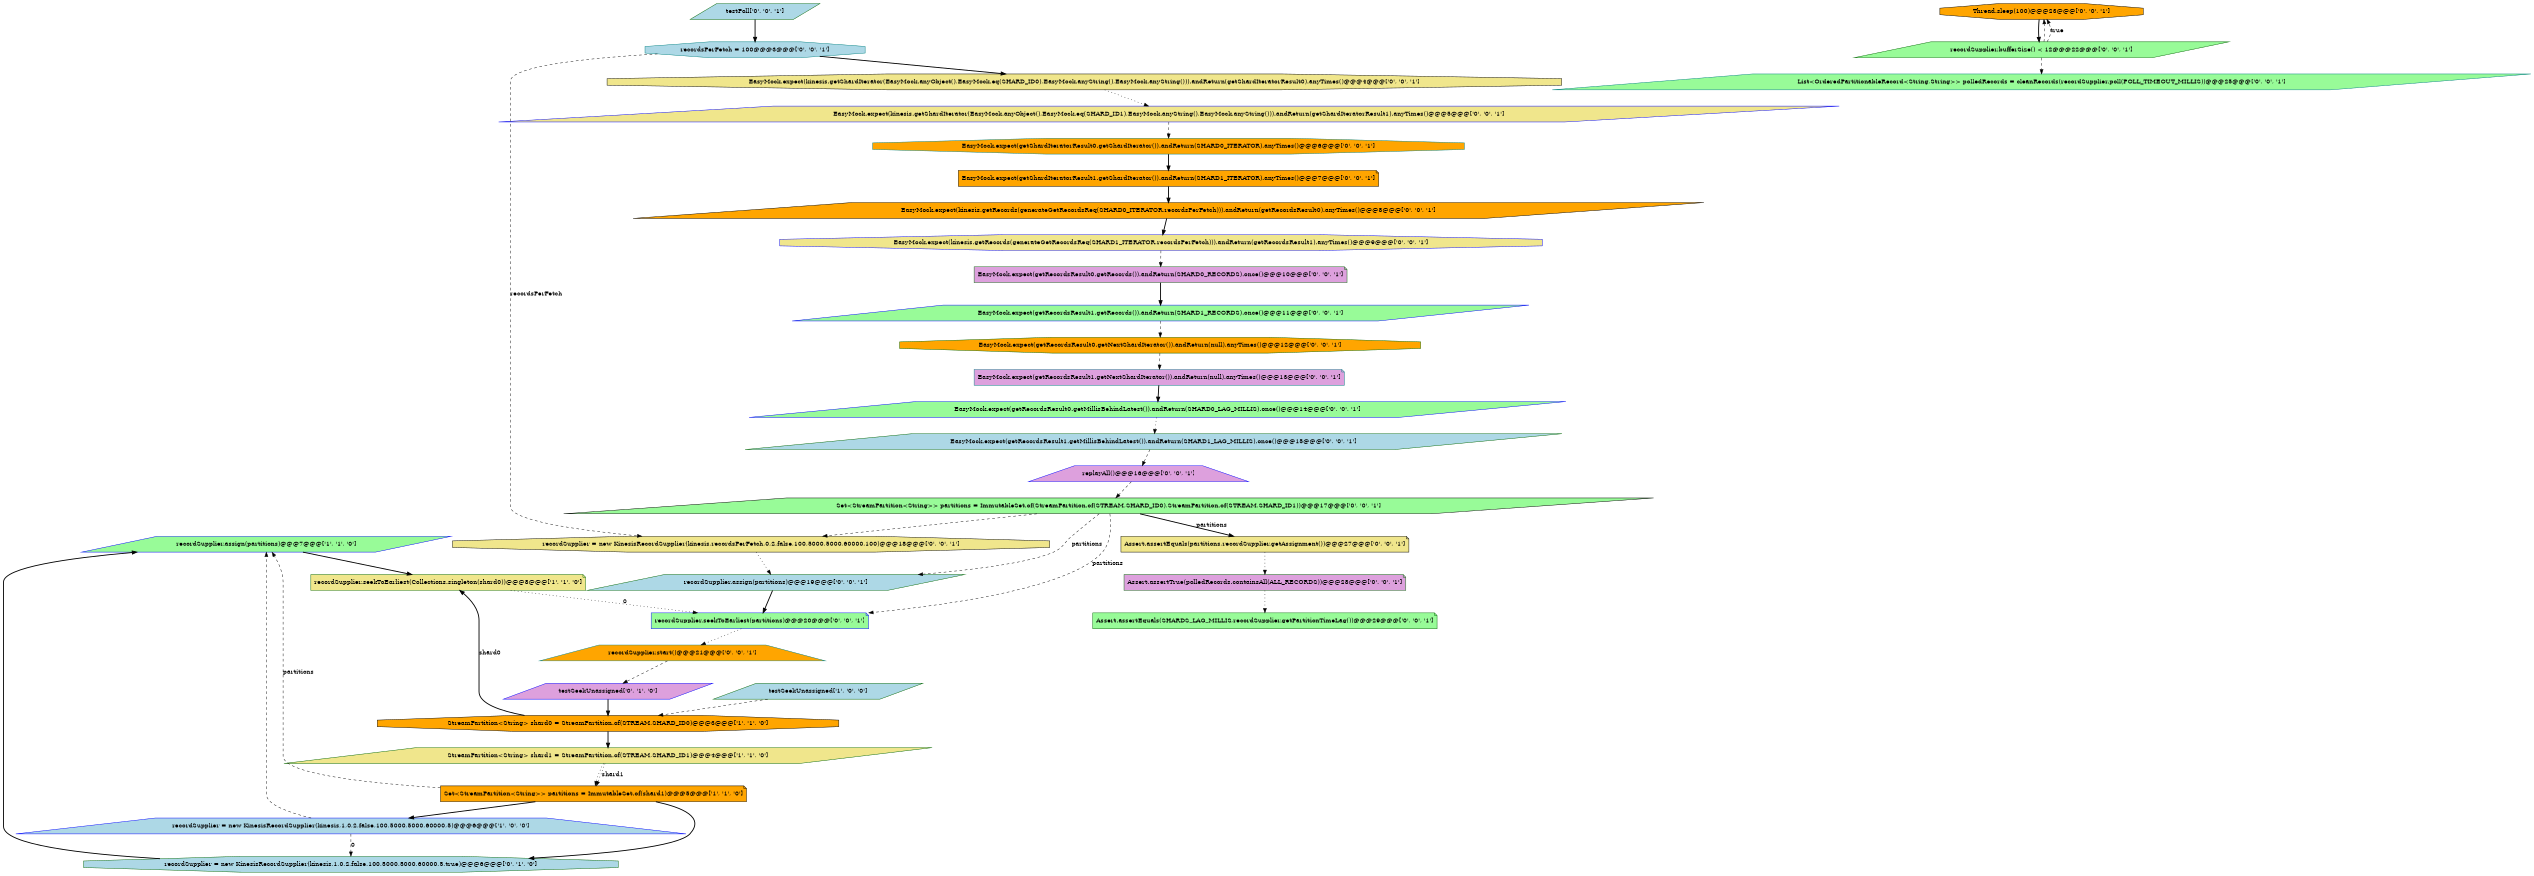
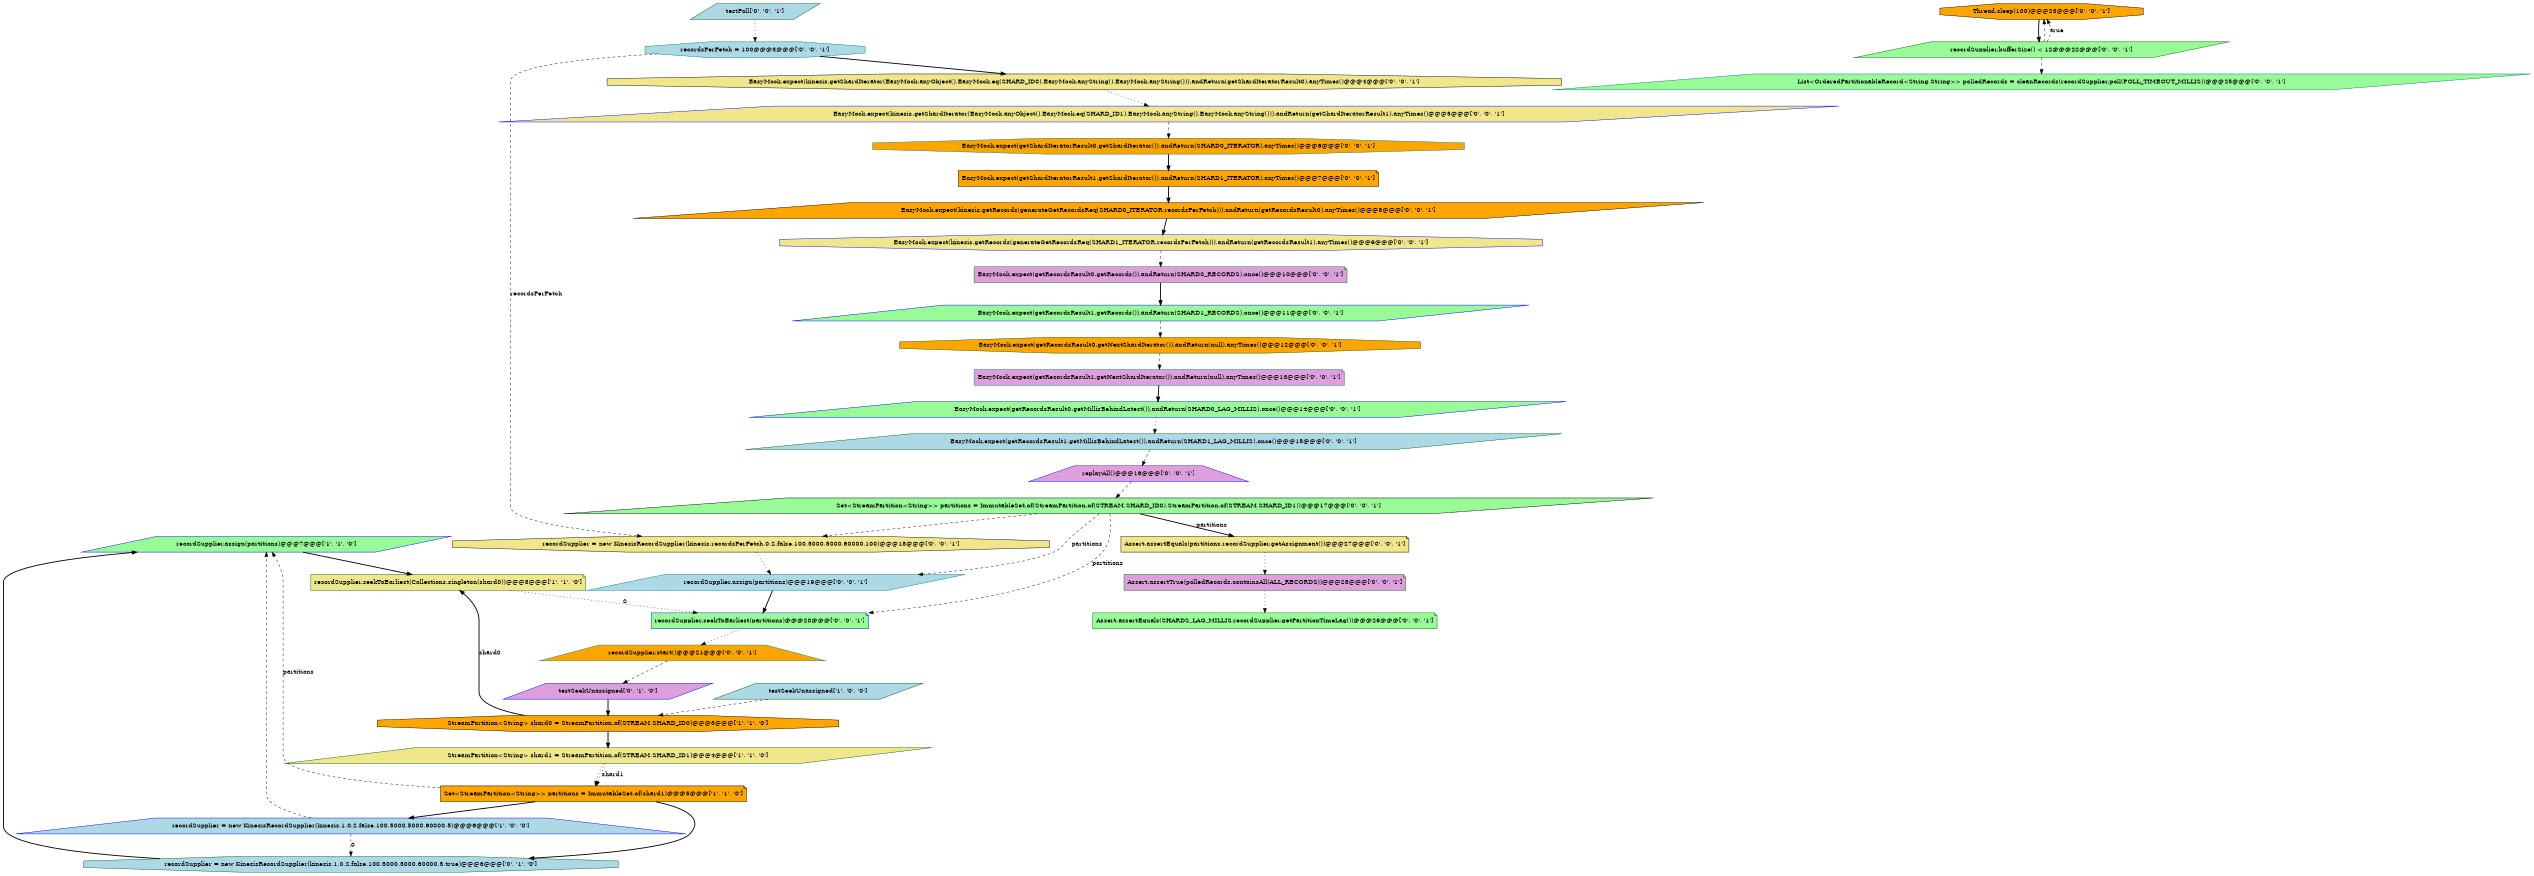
edge "testPoll['0', '0', '1']" -> "recordsPerFetch = 100@@@3@@@['0', '0', '1']": style bold -> dotted
node "recordSupplier.assign(partitions)@@@19@@@['0', '0', '1']": color darkgreen -> teal
